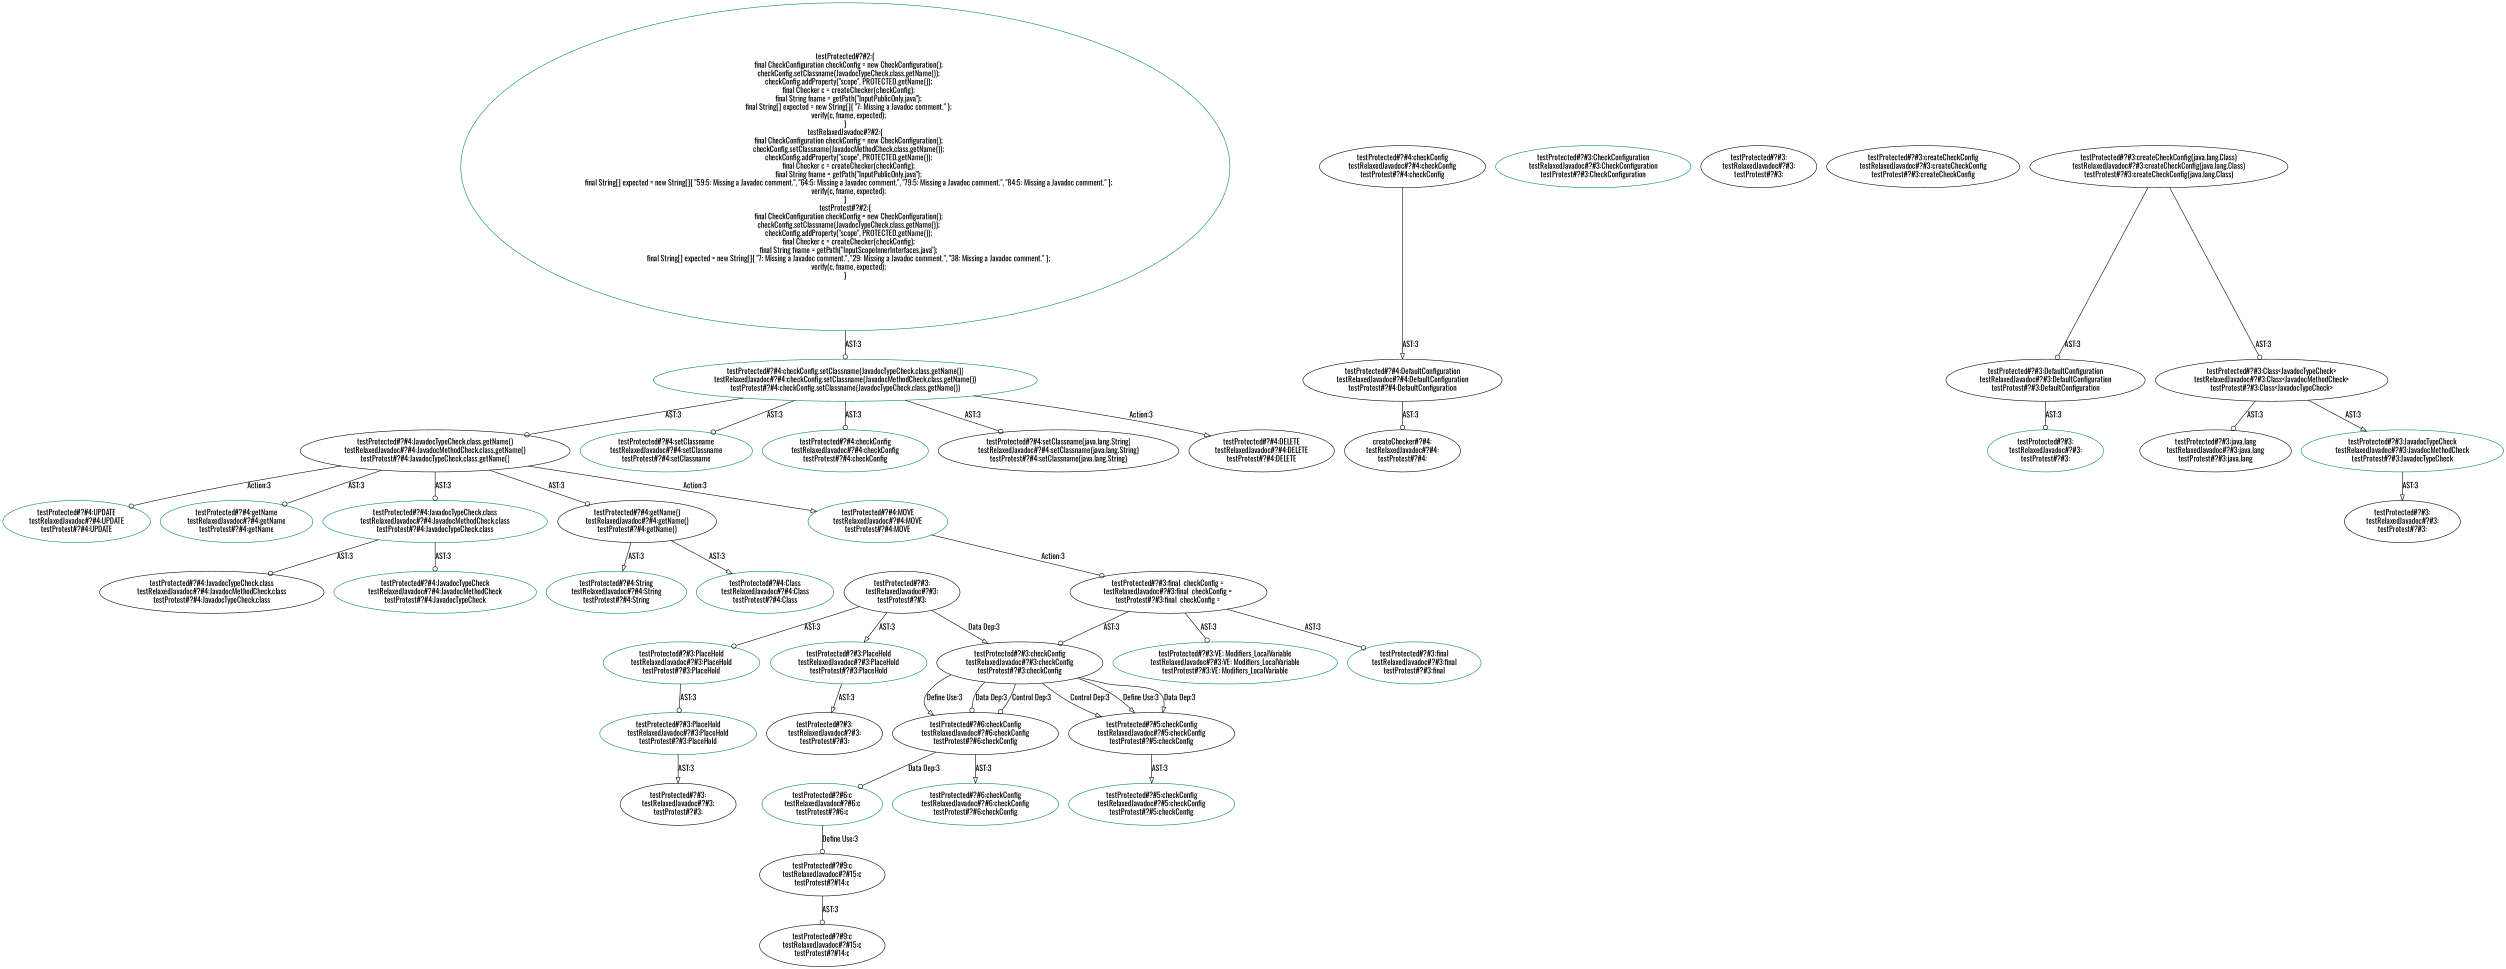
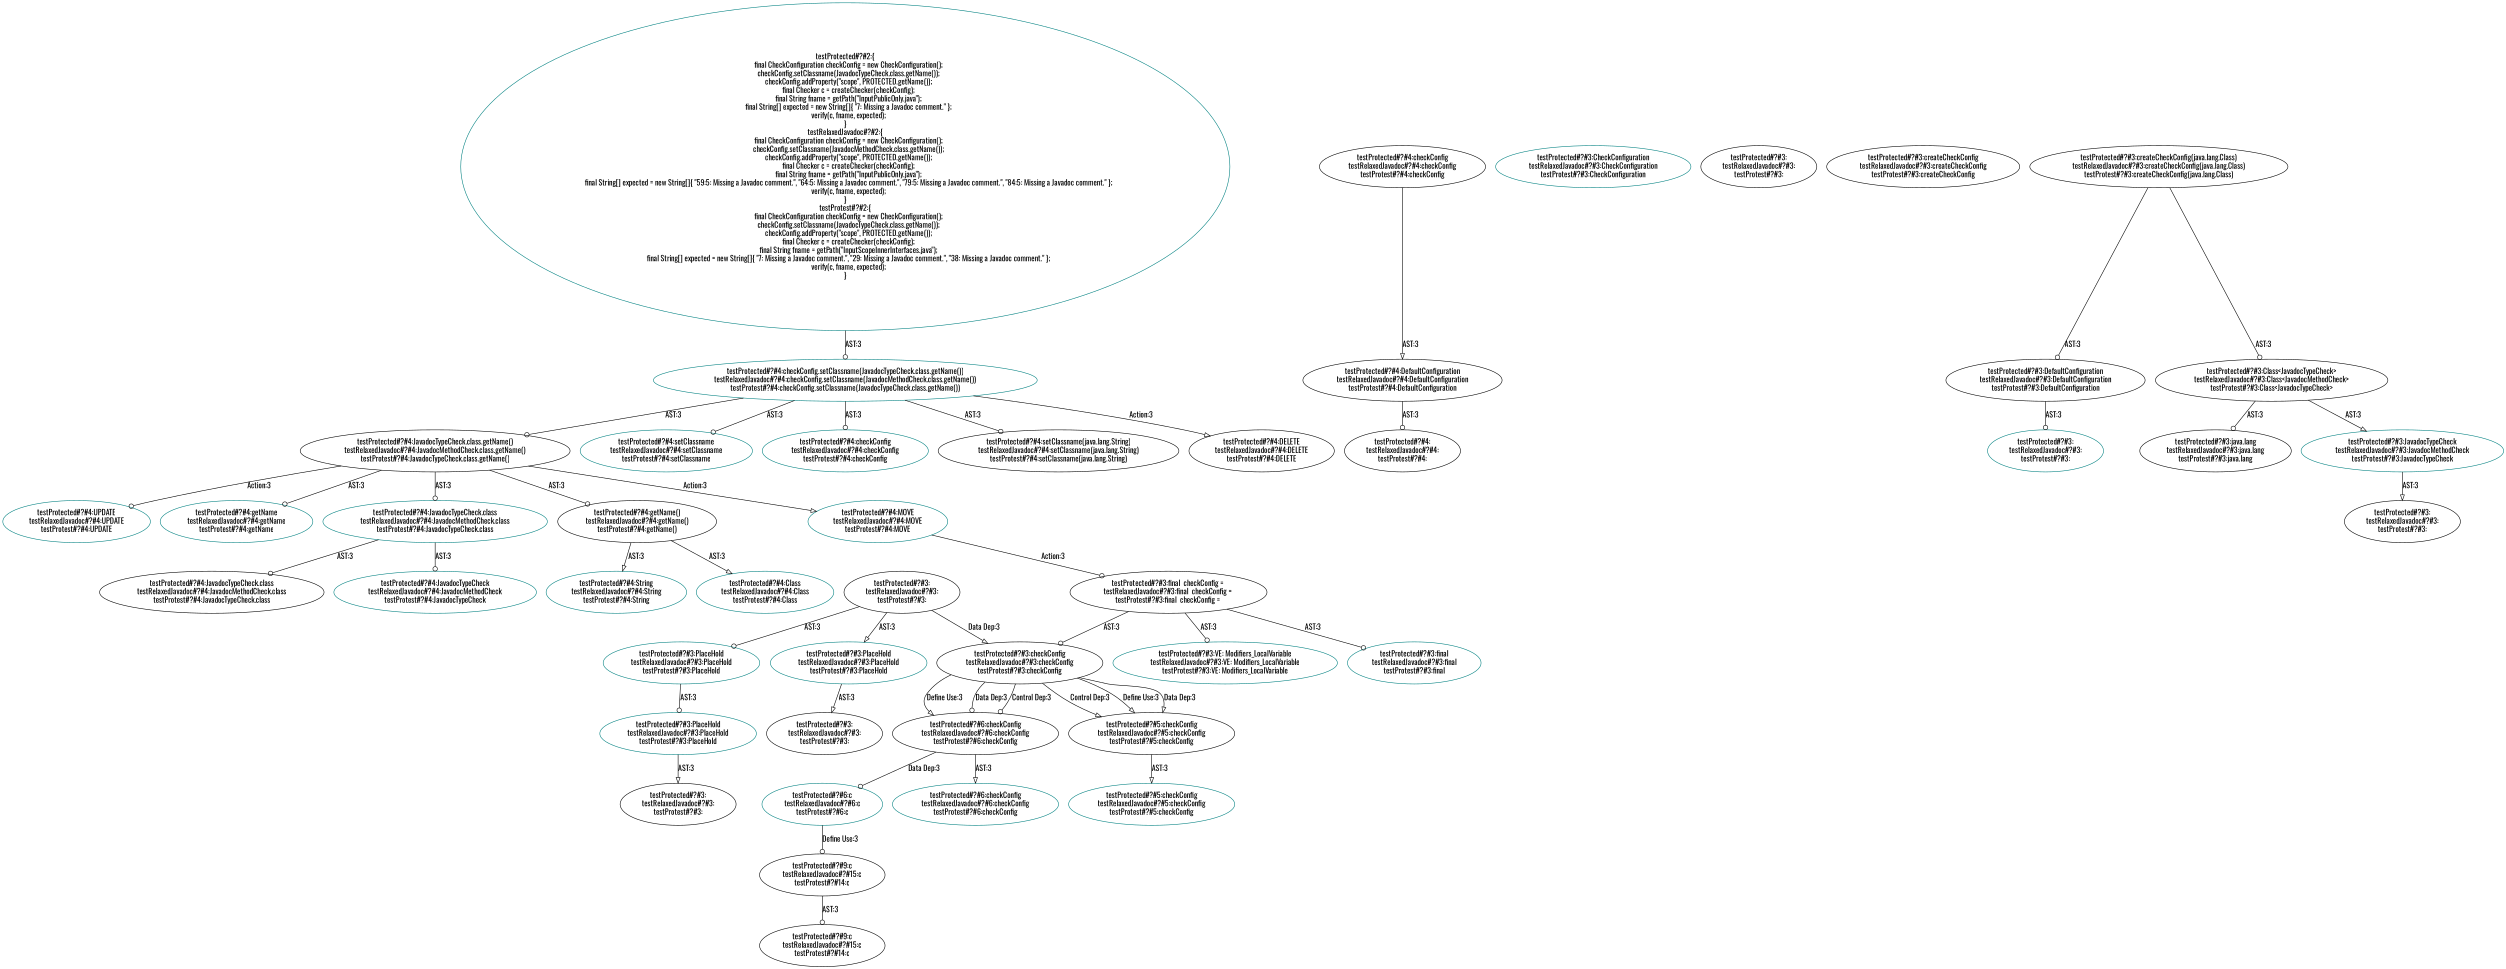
node "createChecker#?#4: testRelaxedJavadoc#?#4: testProtest#?#4:": label "createChecker#?#4: testRelaxedJavadoc#?#4: testProtest#?#4:" -> "testProtected#?#4: testRelaxedJavadoc#?#4: testProtest#?#4:"
